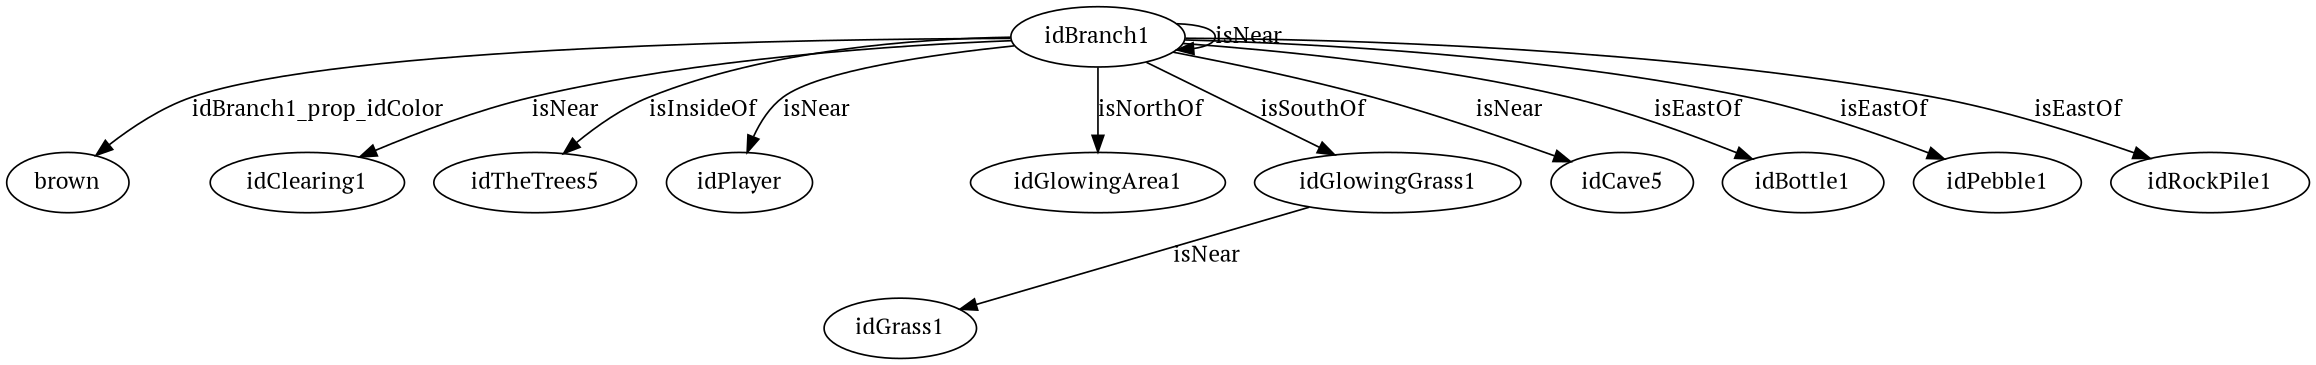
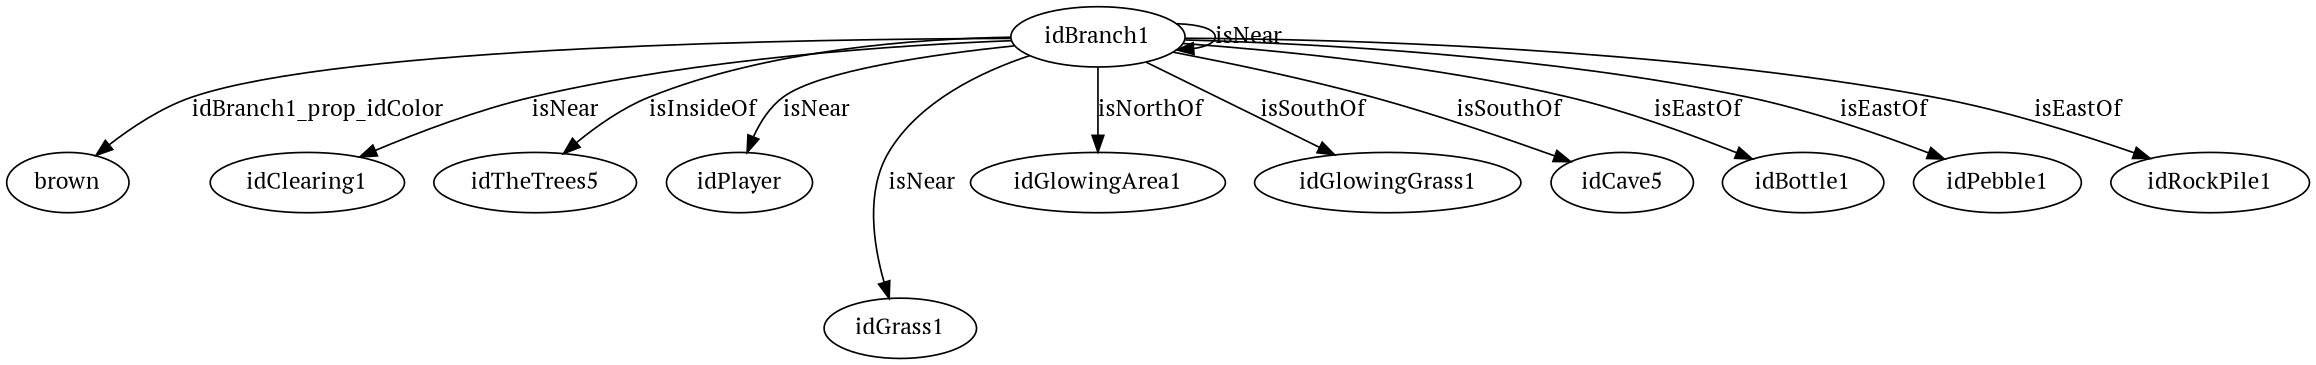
edge "idBranch1" -> "idCave5": label "isNear" -> "isSouthOf"
edge "idGlowingGrass1" -> "idGrass1": now "idBranch1" -> "idGrass1"
